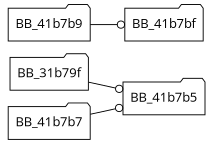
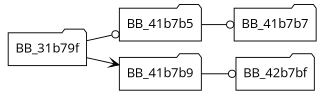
node "BB_41b7bf": label "BB_41b7bf" -> "BB_42b7bf"
edge "BB_31b79f" -> "BB_41b7b9": added
edge "BB_41b7b7" -> "BB_41b7b5": reversed
